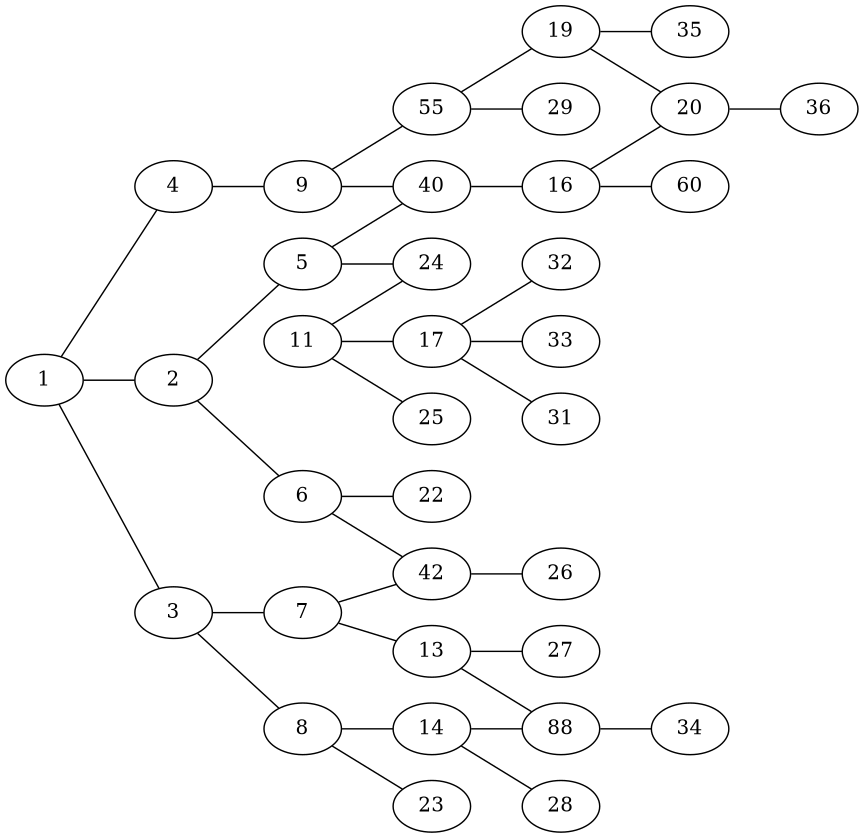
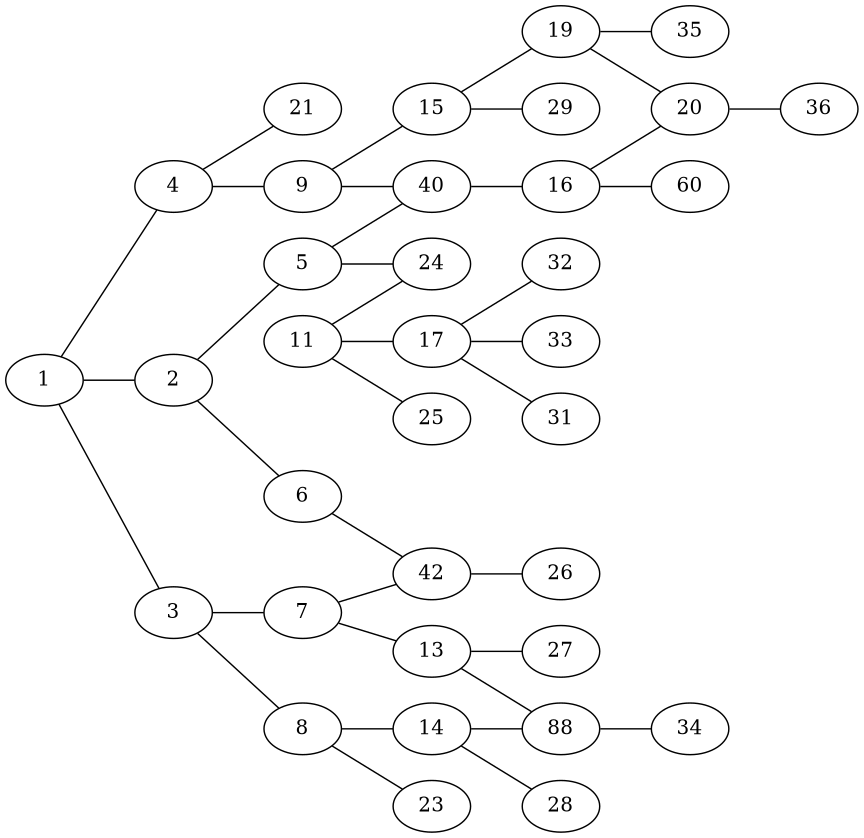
node "21": added
node "55": label "55" -> "15"
node "22": removed
